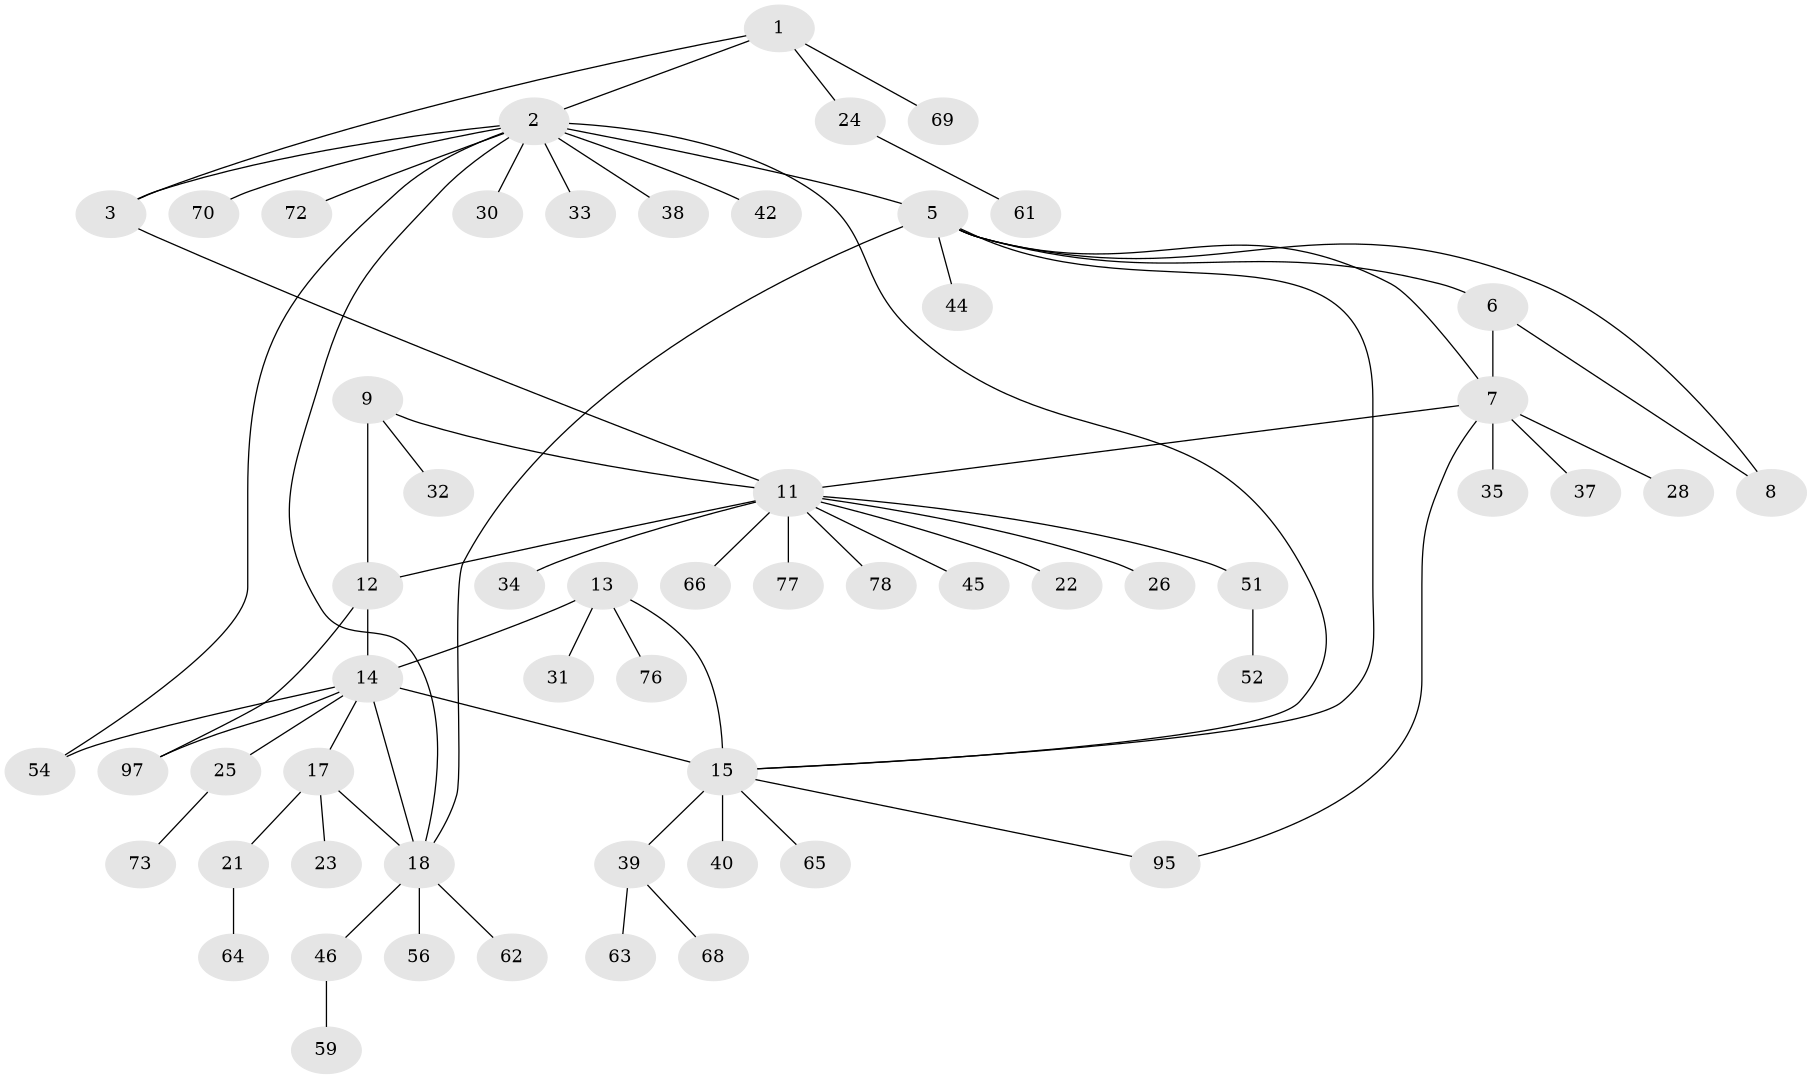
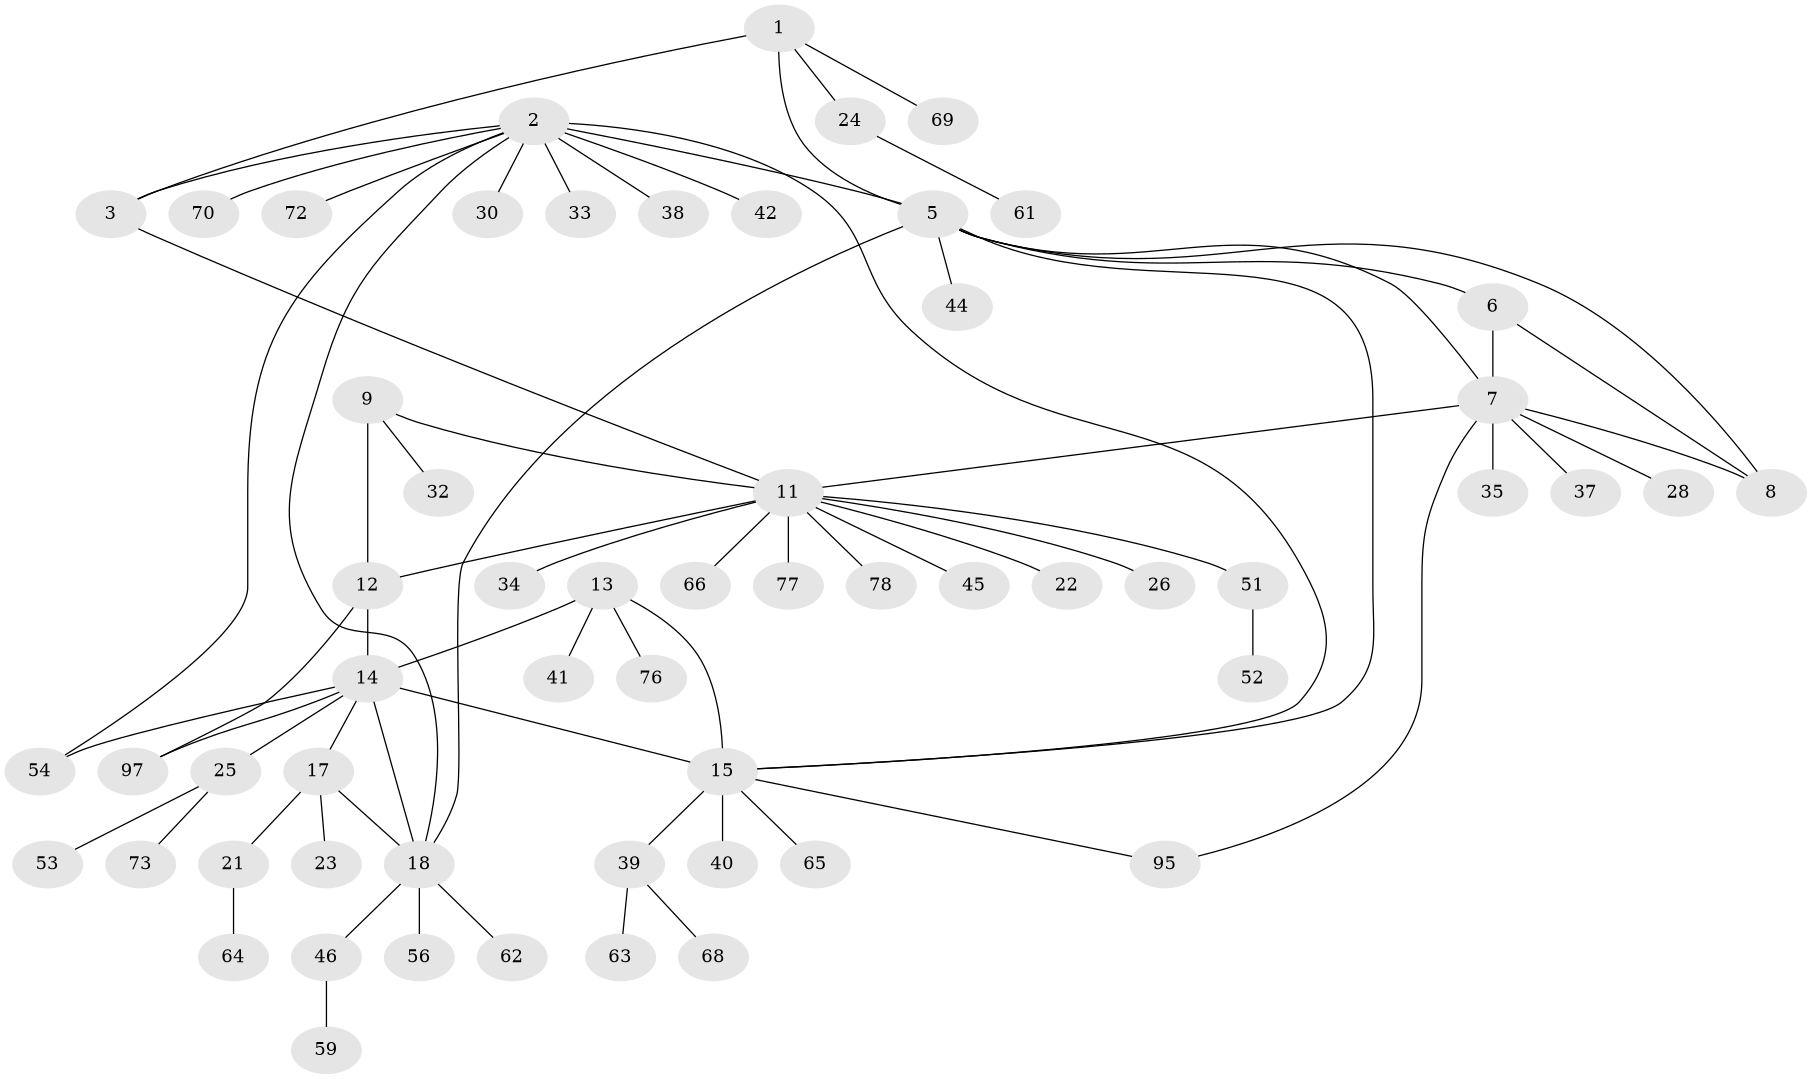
edge "1" -- "2": now "1" -- "5"
edge "7" -- "8": added
node "31": label "31" -> "41"
node "53": added
